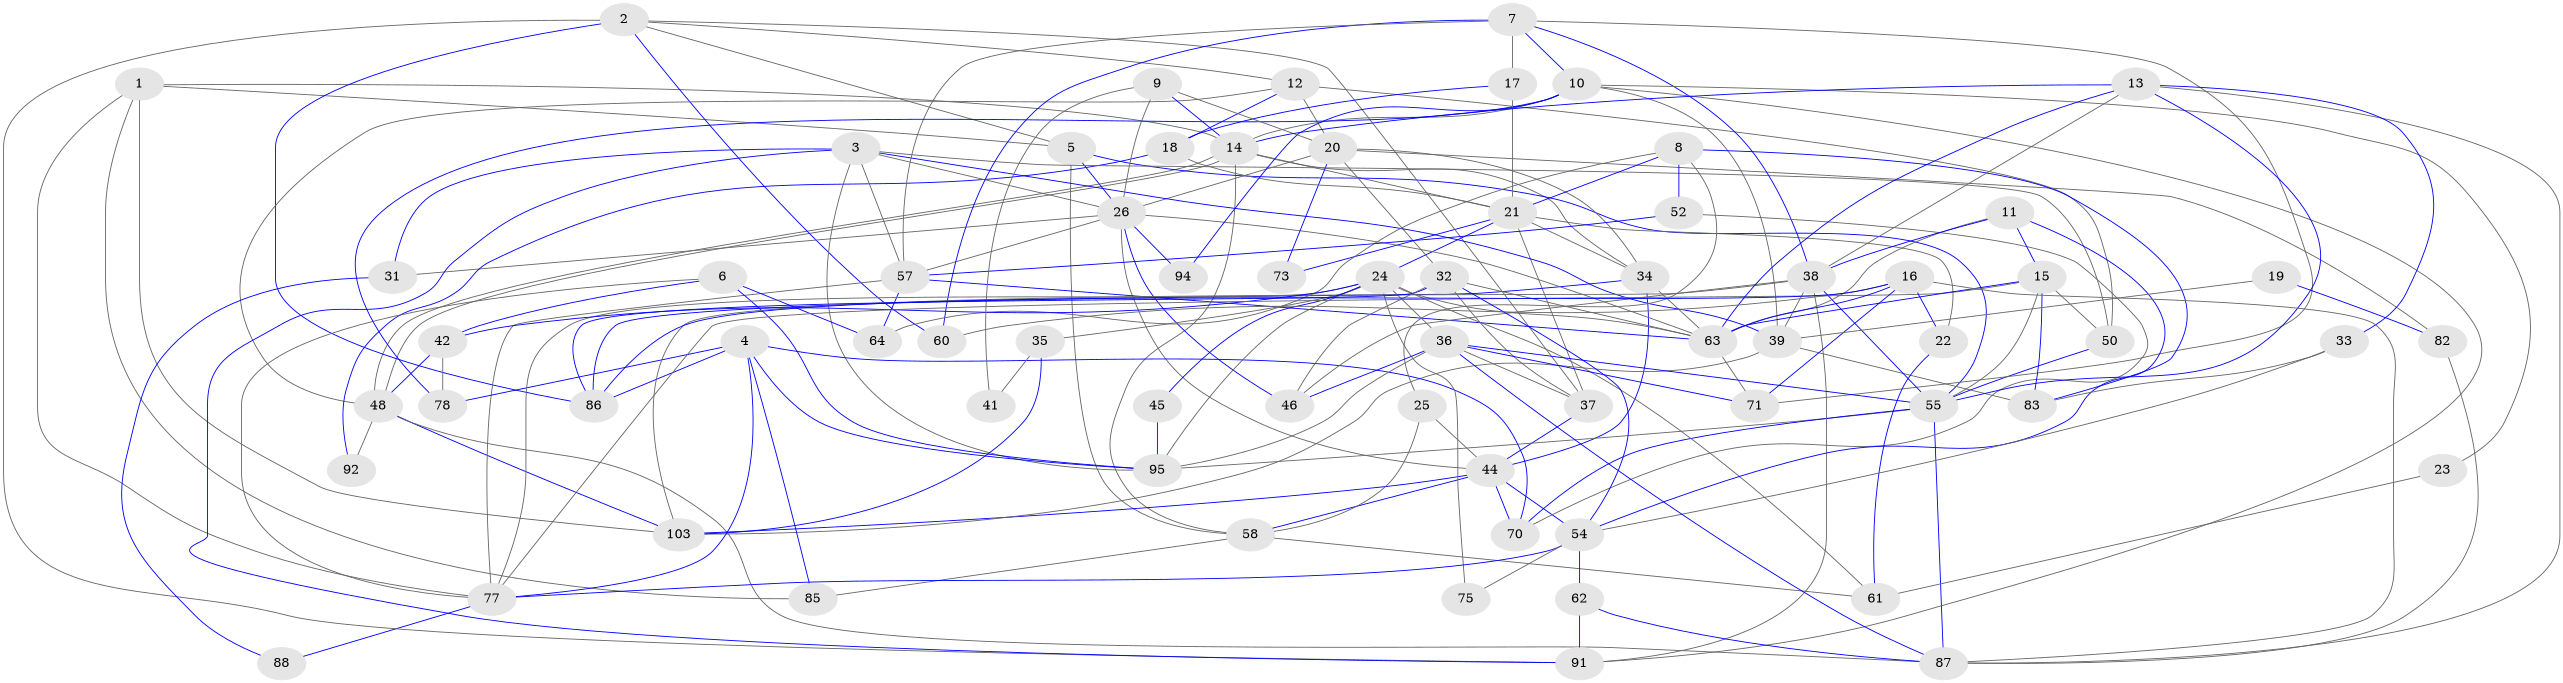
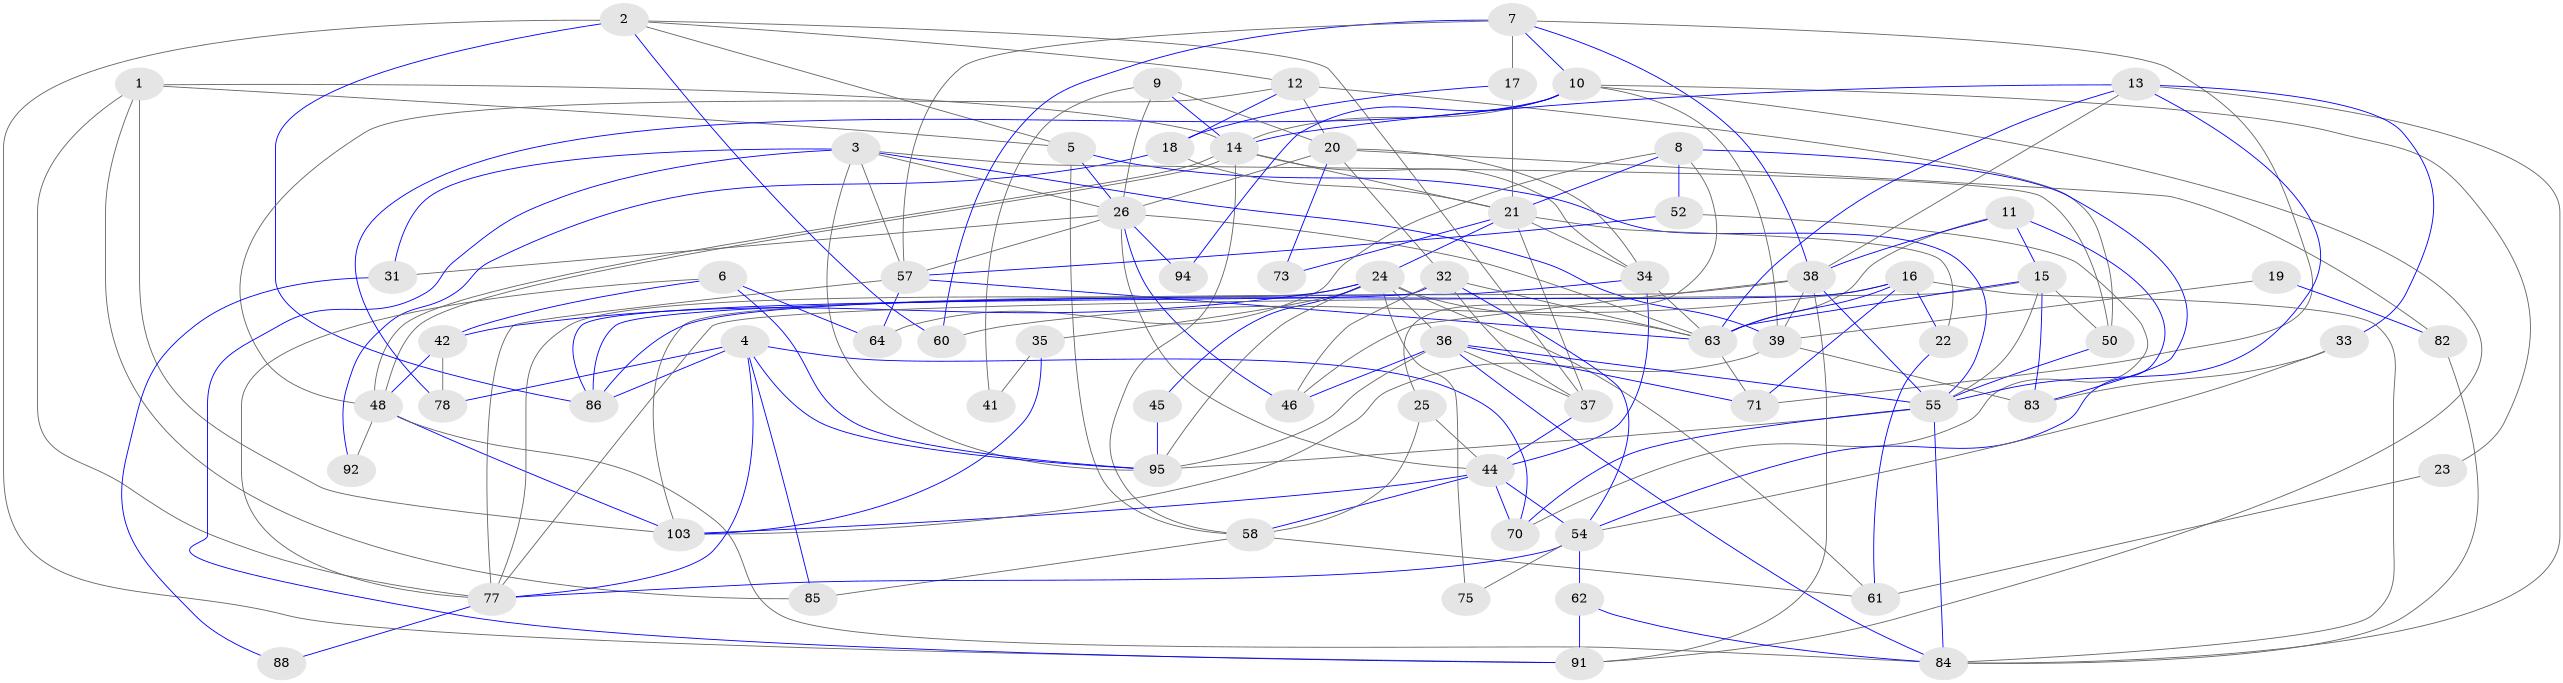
node "87": label "87" -> "84"
